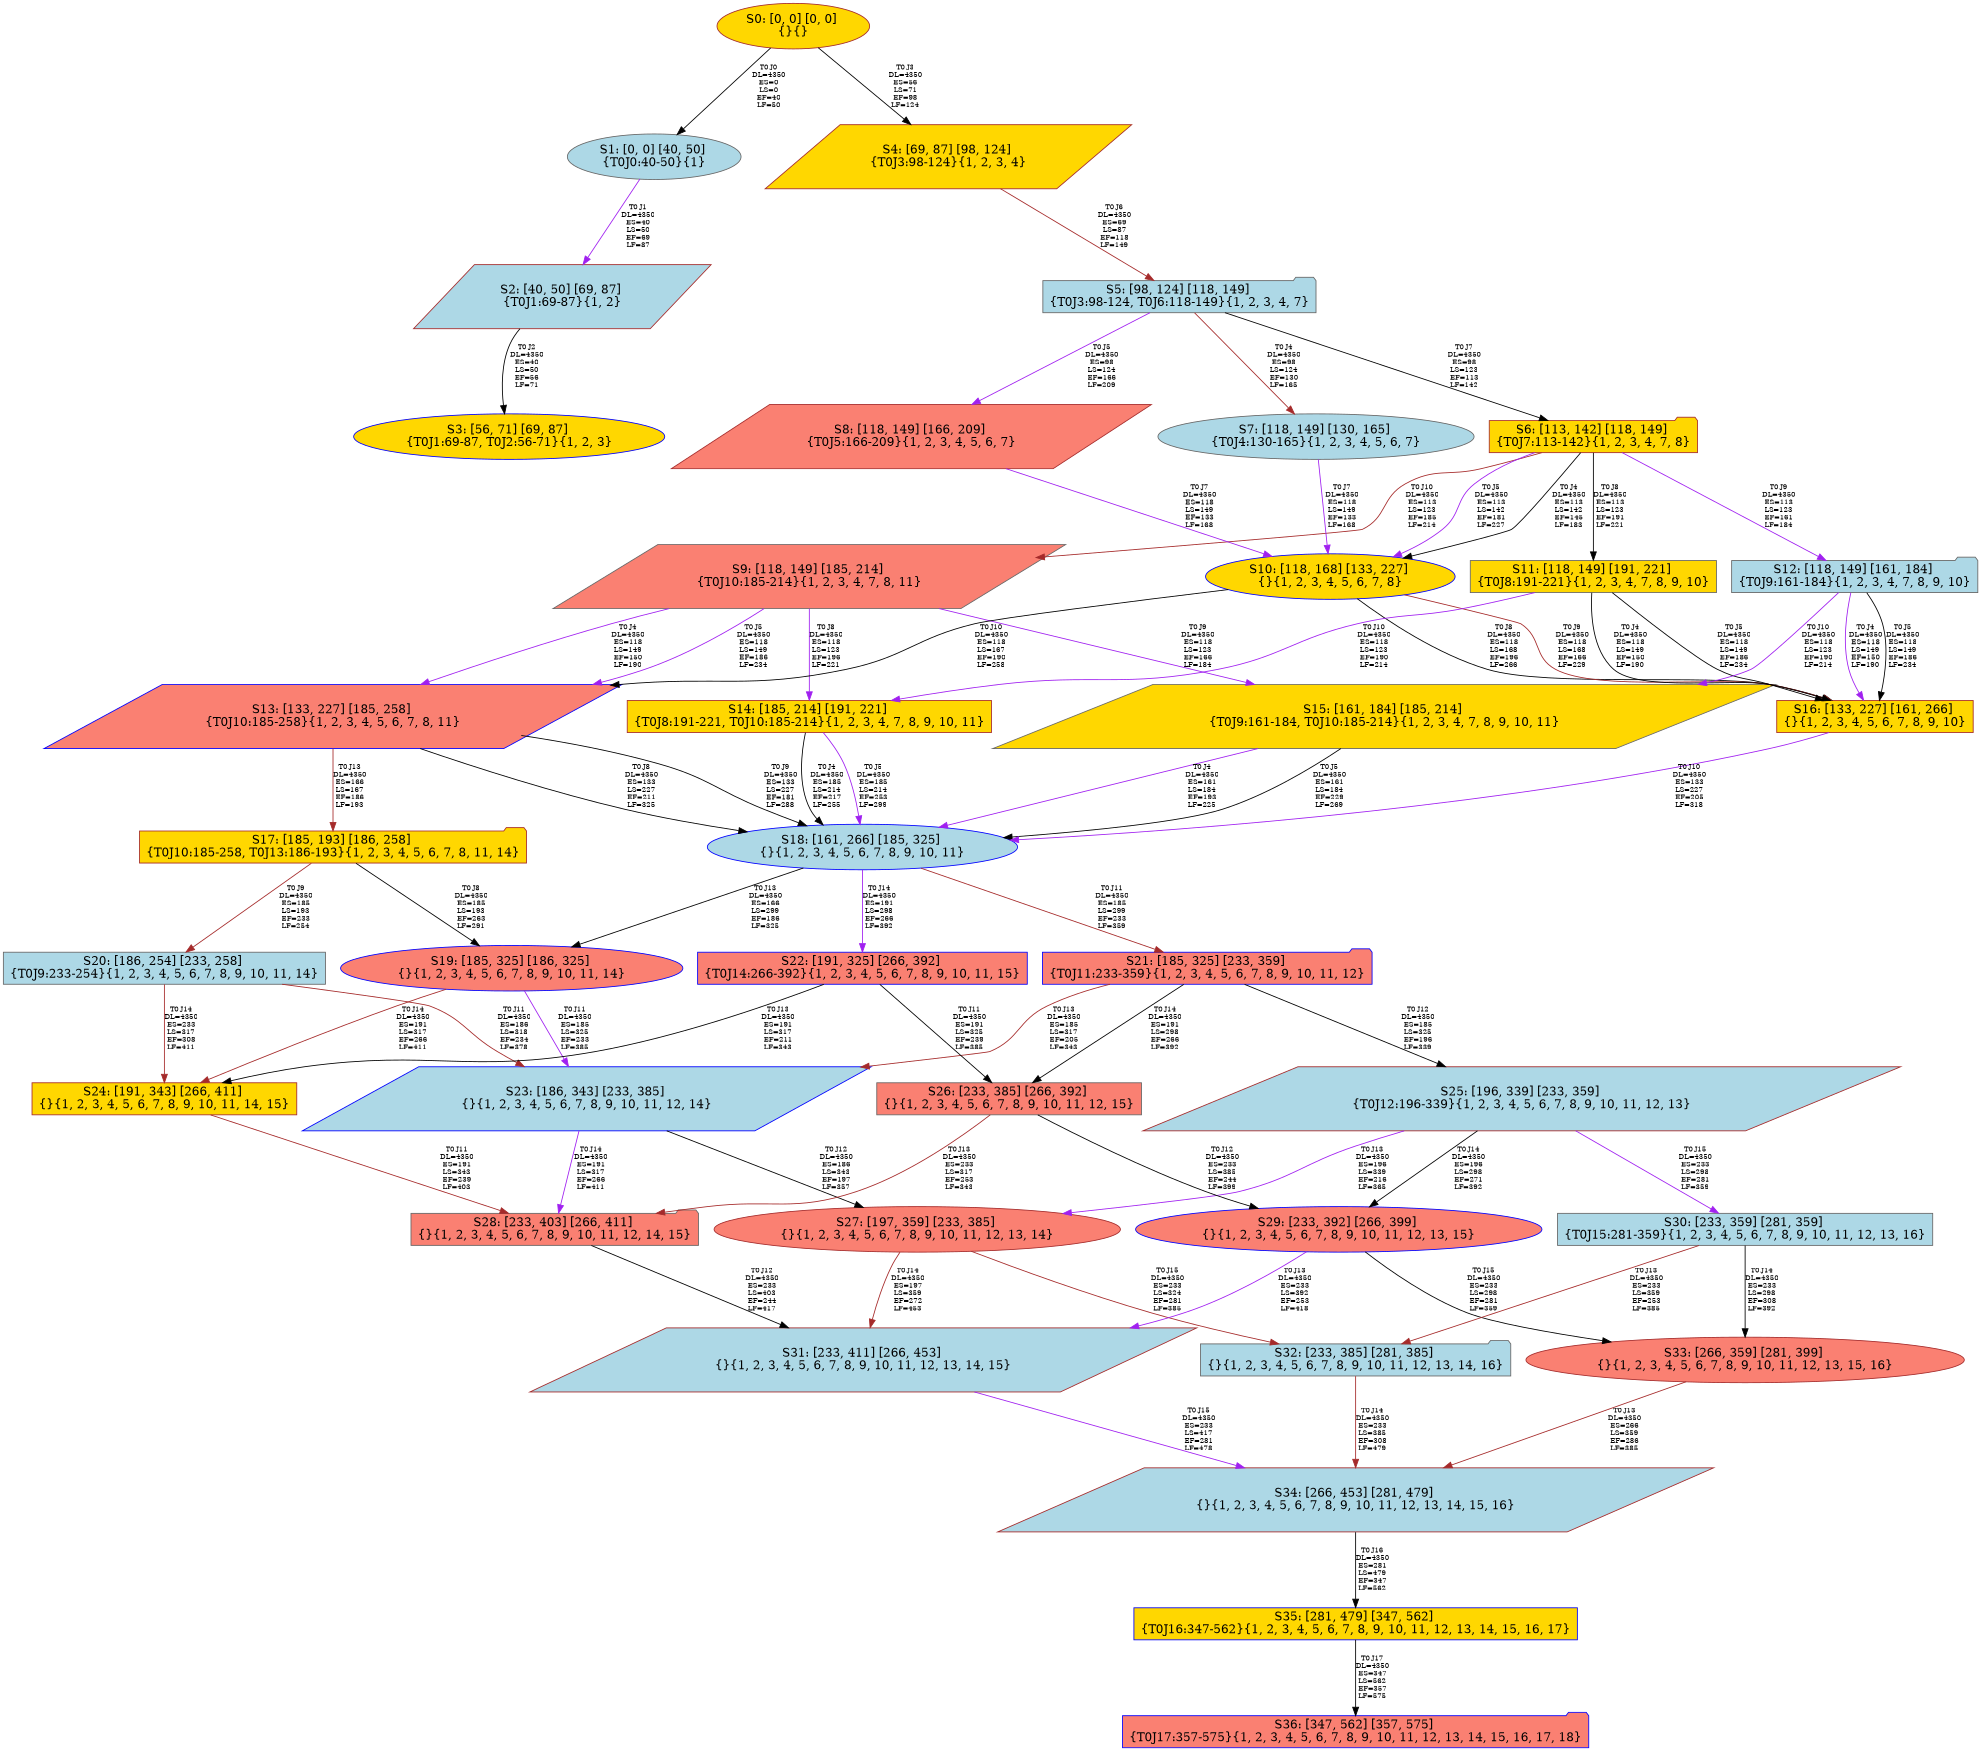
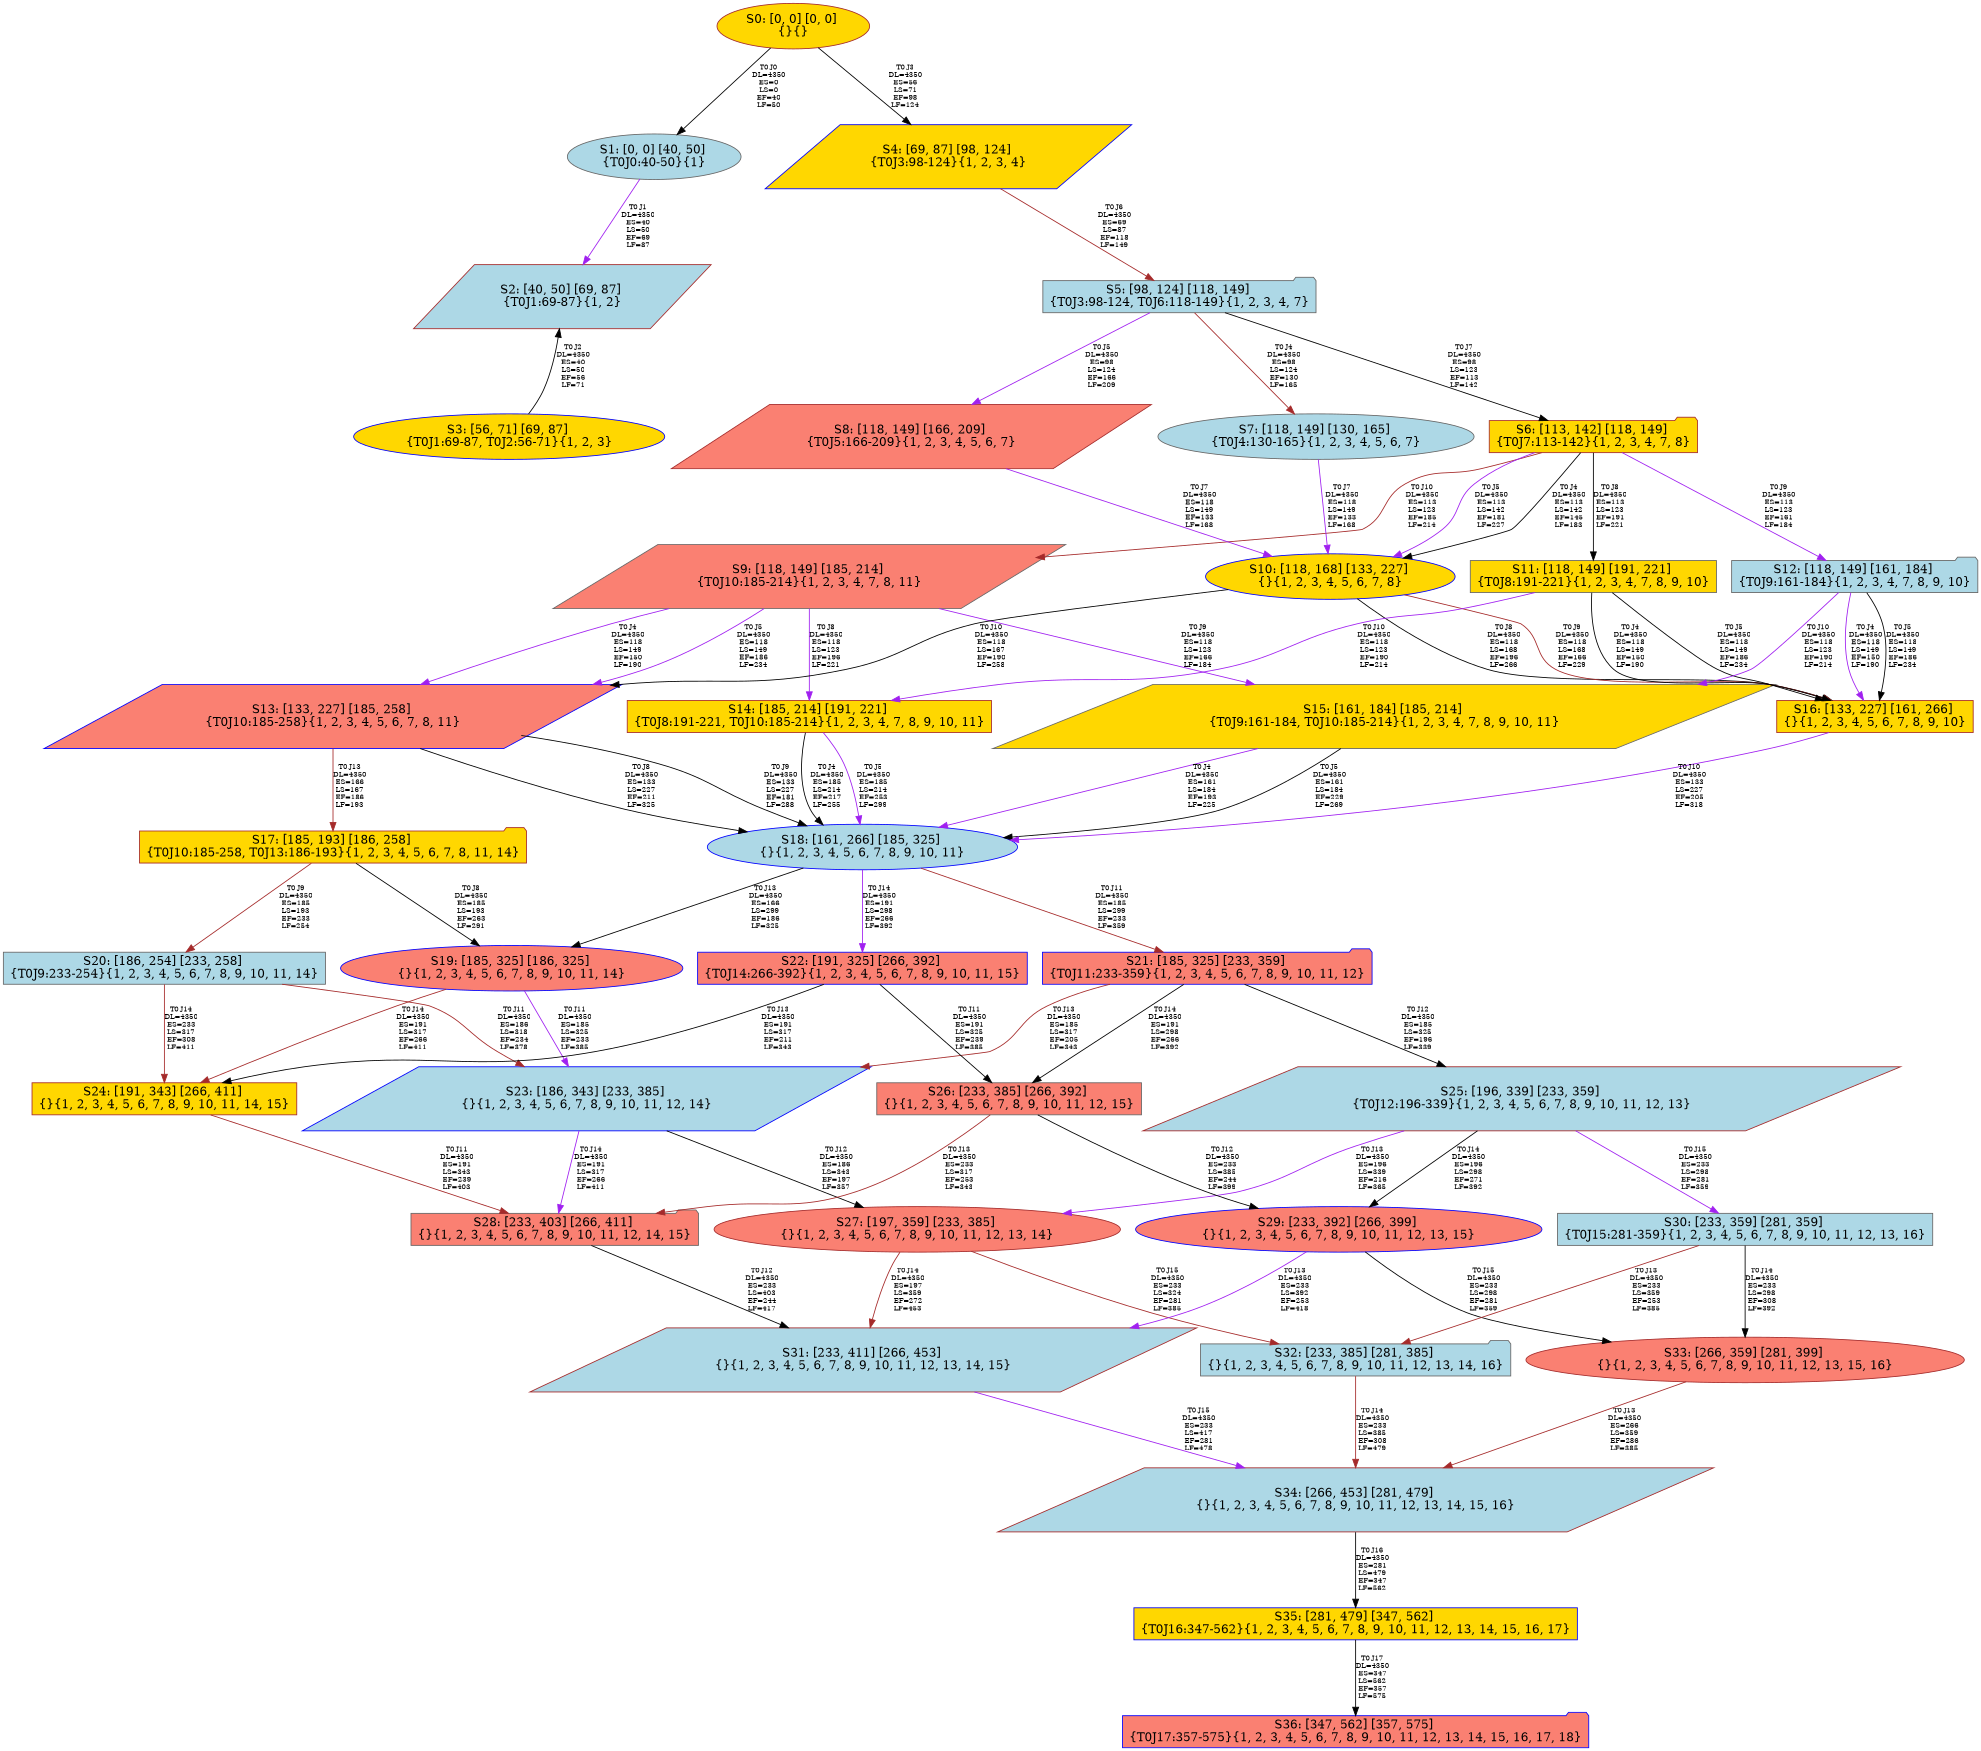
node "S4: [69, 87] [98, 124] {T0J3:98-124}{1, 2, 3, 4}": color brown -> blue
edge "S2: [40, 50] [69, 87] {T0J1:69-87}{1, 2}" -> "S3: [56, 71] [69, 87] {T0J1:69-87, T0J2:56-71}{1, 2, 3}": reversed
